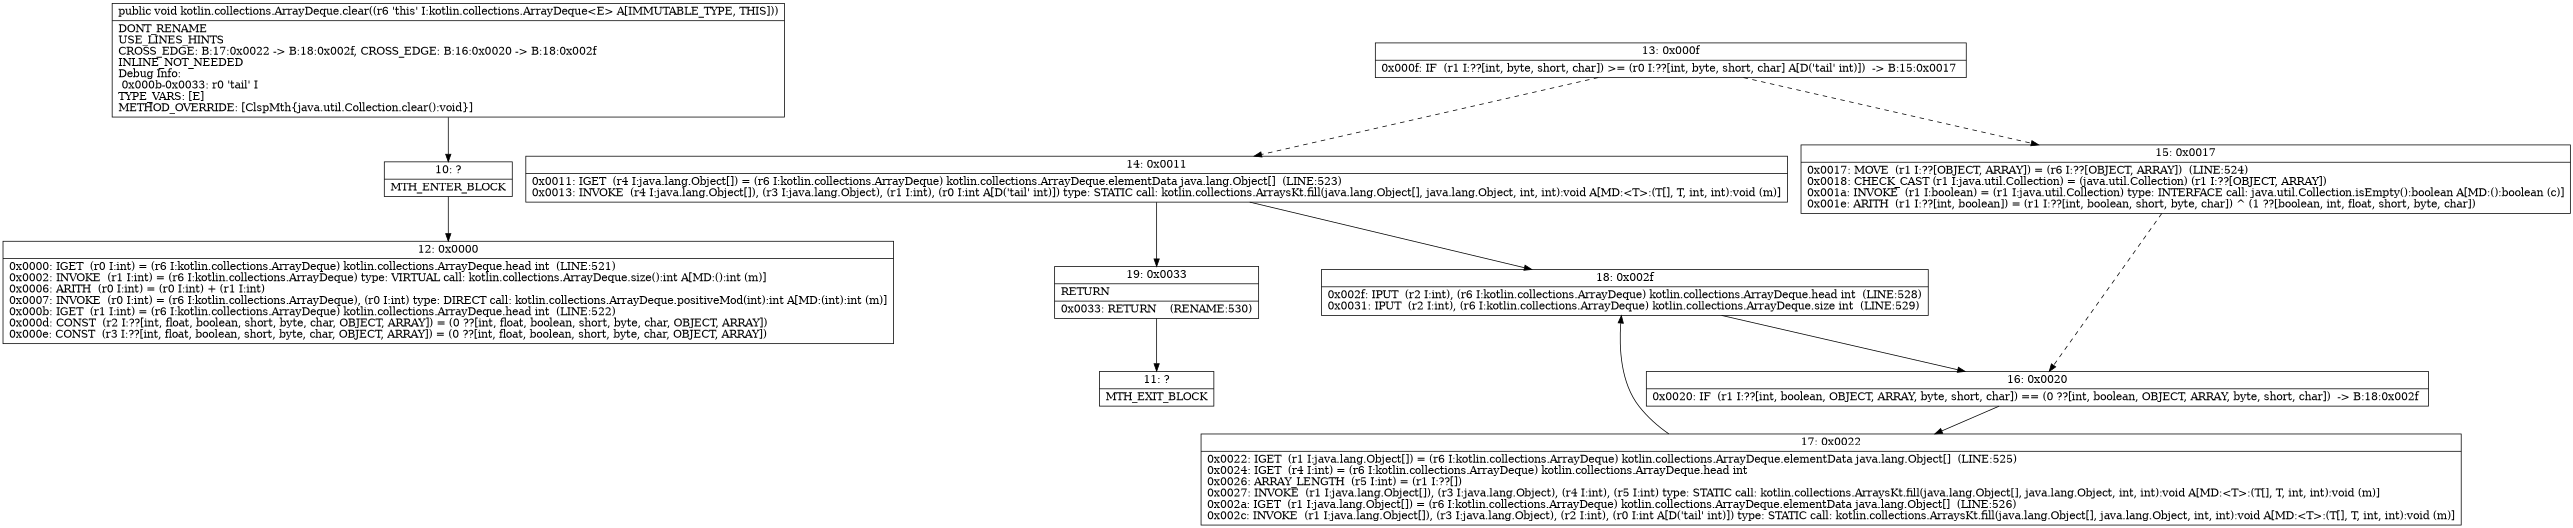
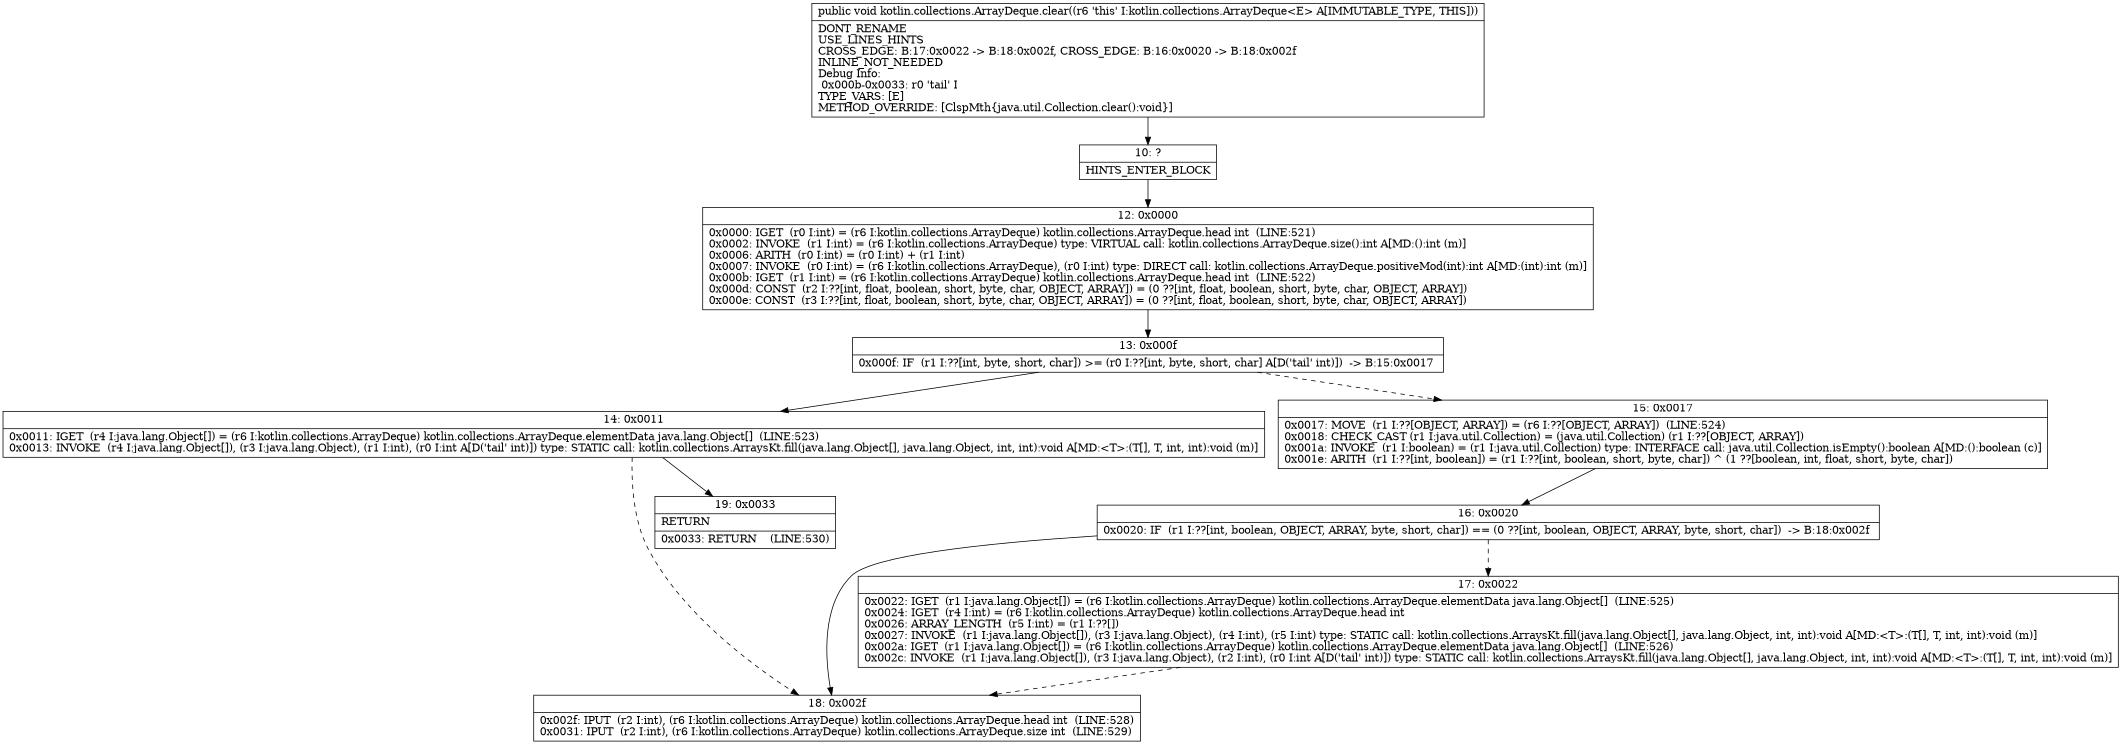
edge "13: 0x000f" -> "14: 0x0011": style dashed -> solid
node "10: ?": text "MTH_ENTER_BLOCK" -> "HINTS_ENTER_BLOCK"
edge "14: 0x0011" -> "18: 0x002f": style solid -> dashed
edge "15: 0x0017" -> "16: 0x0020": style dashed -> solid
node "19: 0x0033": text "0x0033: RETURN    (RENAME:530)" -> "0x0033: RETURN    (LINE:530)"
edge "12: 0x0000" -> "13: 0x000f": added
edge "18: 0x002f" -> "16: 0x0020": reversed
edge "17: 0x0022" -> "18: 0x002f": style solid -> dashed
node "11: ?": removed
edge "16: 0x0020" -> "17: 0x0022": style solid -> dashed
